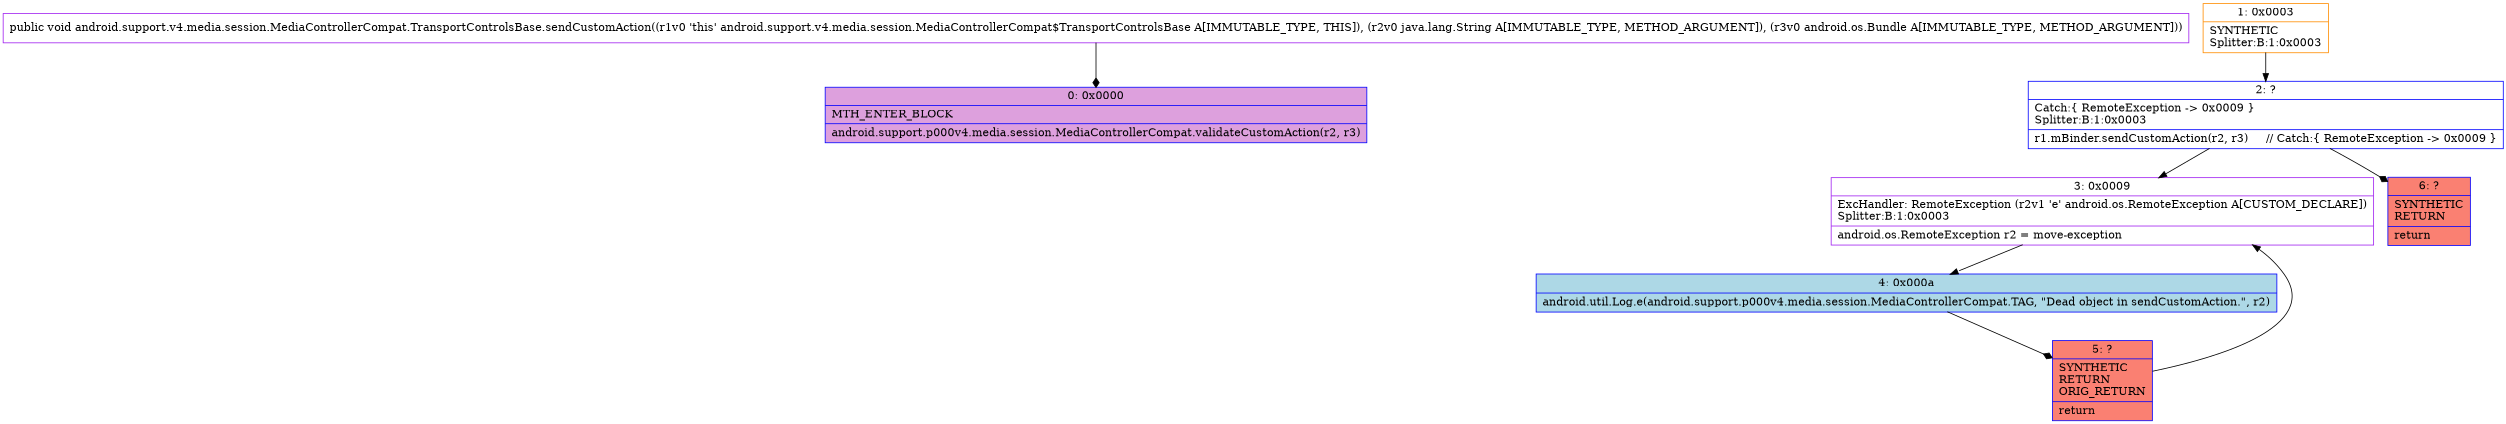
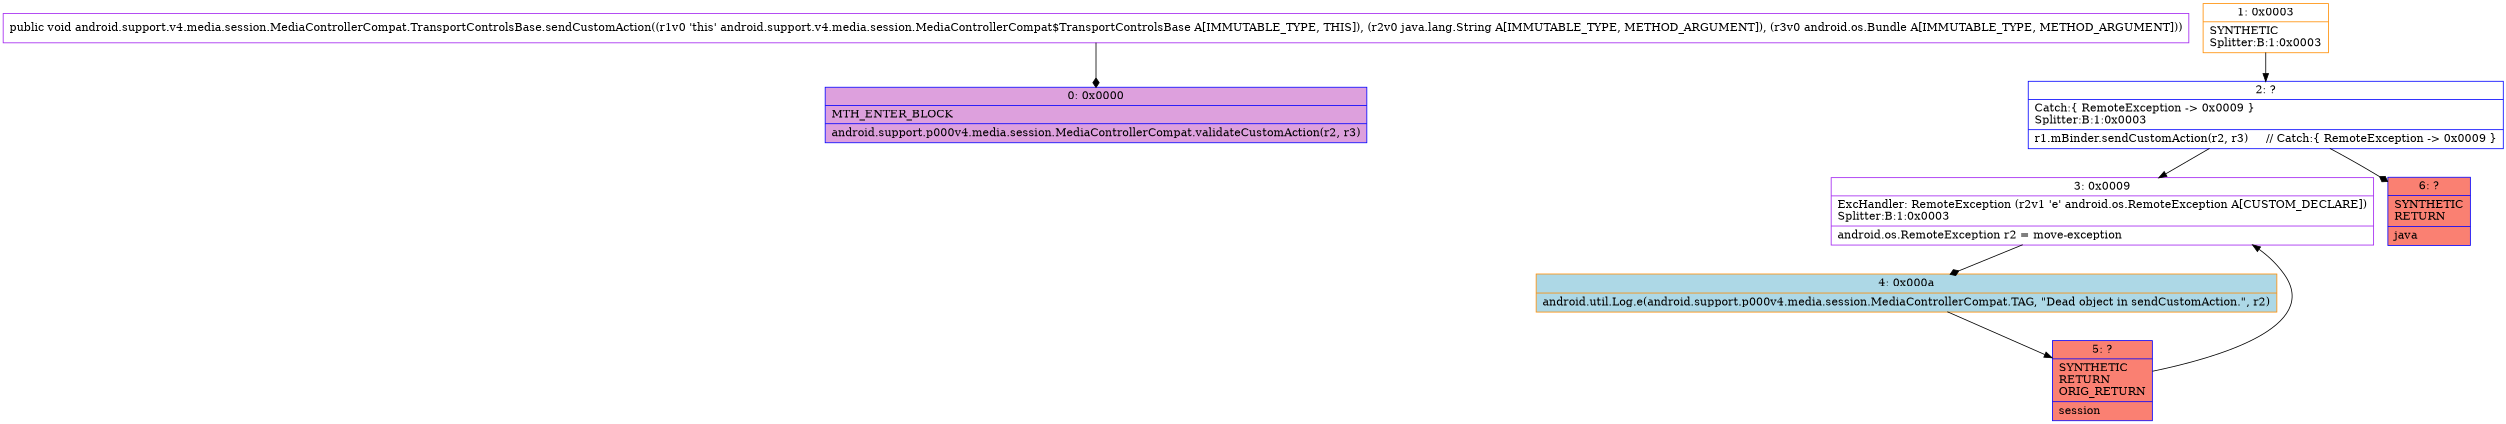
node "6: ?": text "return" -> "java"
edge "3: 0x0009" -> "4: 0x000a": arrowhead normal -> diamond
node "4: 0x000a": color blue -> darkorange
edge "4: 0x000a" -> "5: ?": arrowhead diamond -> normal
node "5: ?": text "return" -> "session"
